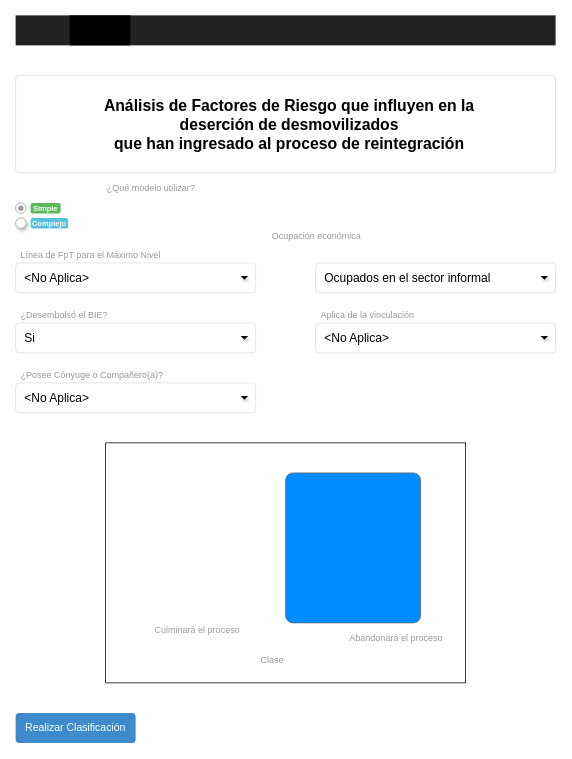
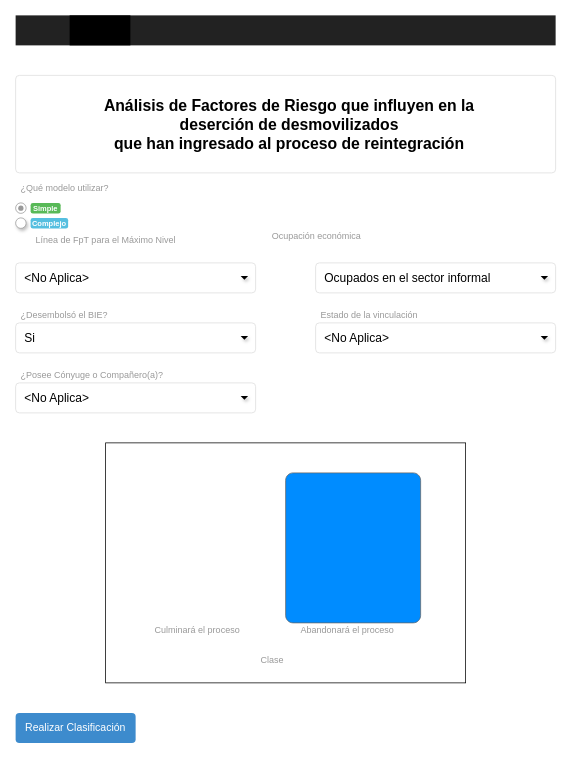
node "¿Qué modelo utilizar?": moved (177, 188) -> (90, 188)
node "Línea de FpT para el Máximo Nivel": moved (105, 255) -> (120, 240)
node "Aplica de la vinculación": label "Aplica de la vinculación" -> "Estado de la vinculación"
node "Abandonará el proceso": moved (394, 638) -> (345, 630)
